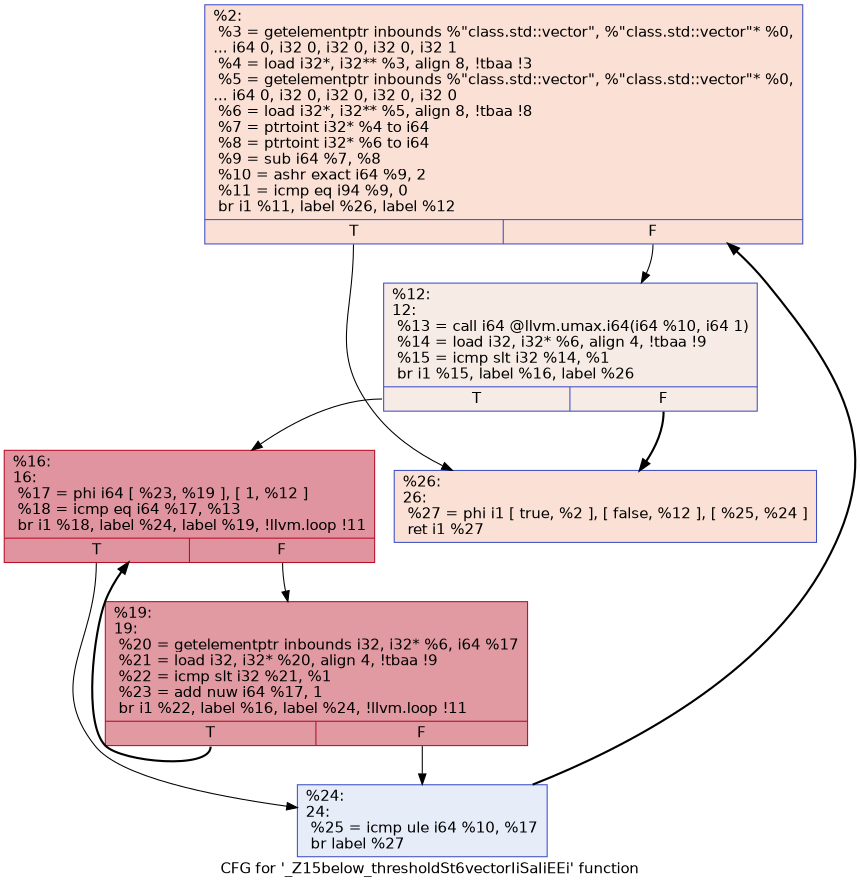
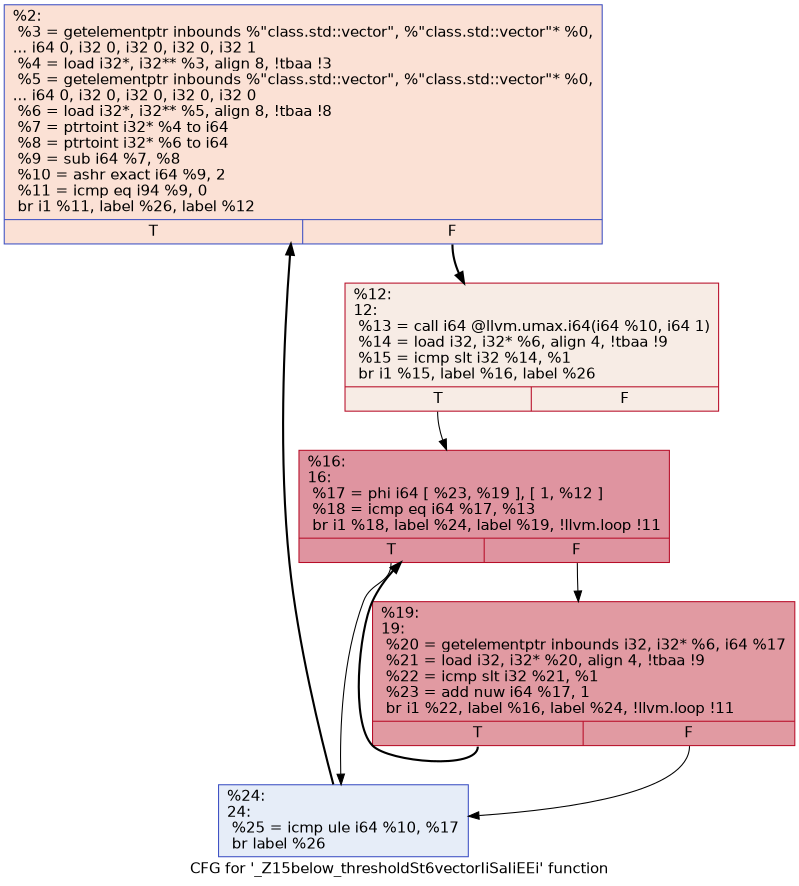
edge "%2:" -> "%12:": style solid -> bold
node "%12:": color #3d50c3ff -> #b70d28ff
node "%26:": removed
node "%24:": text "br label %27" -> "br label %26"
